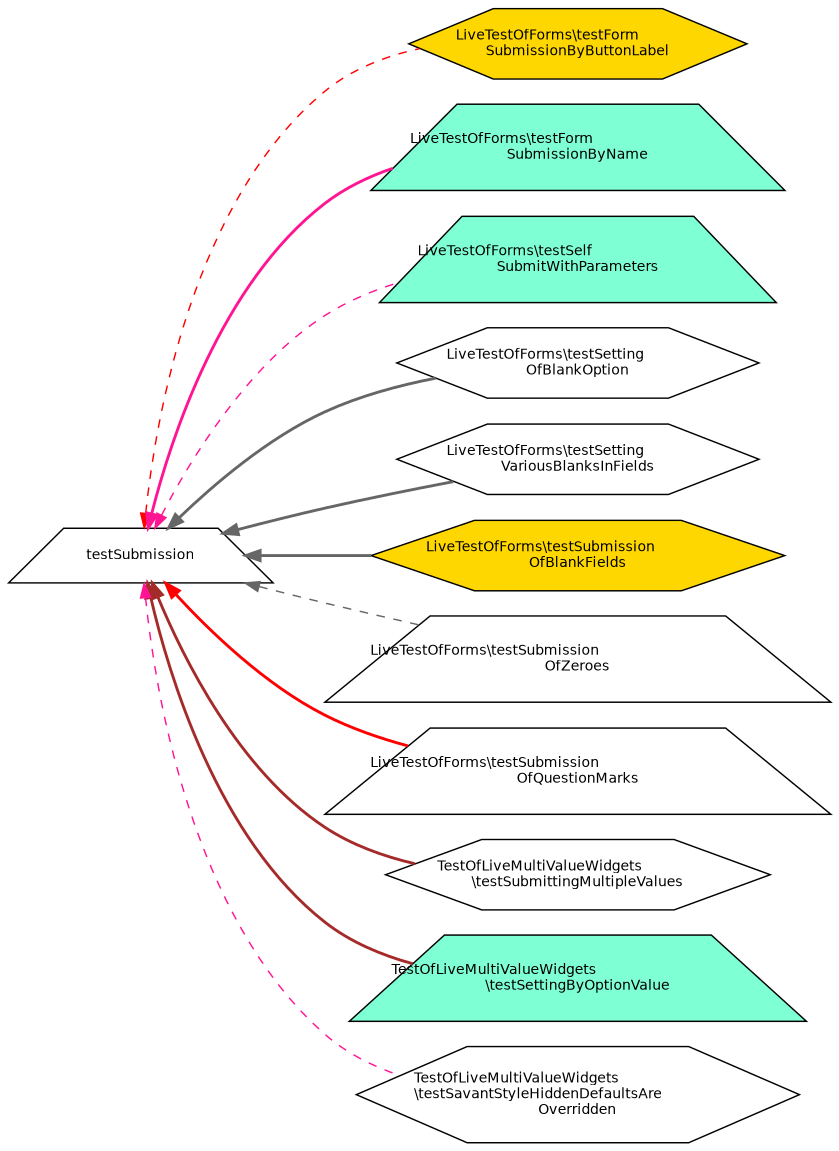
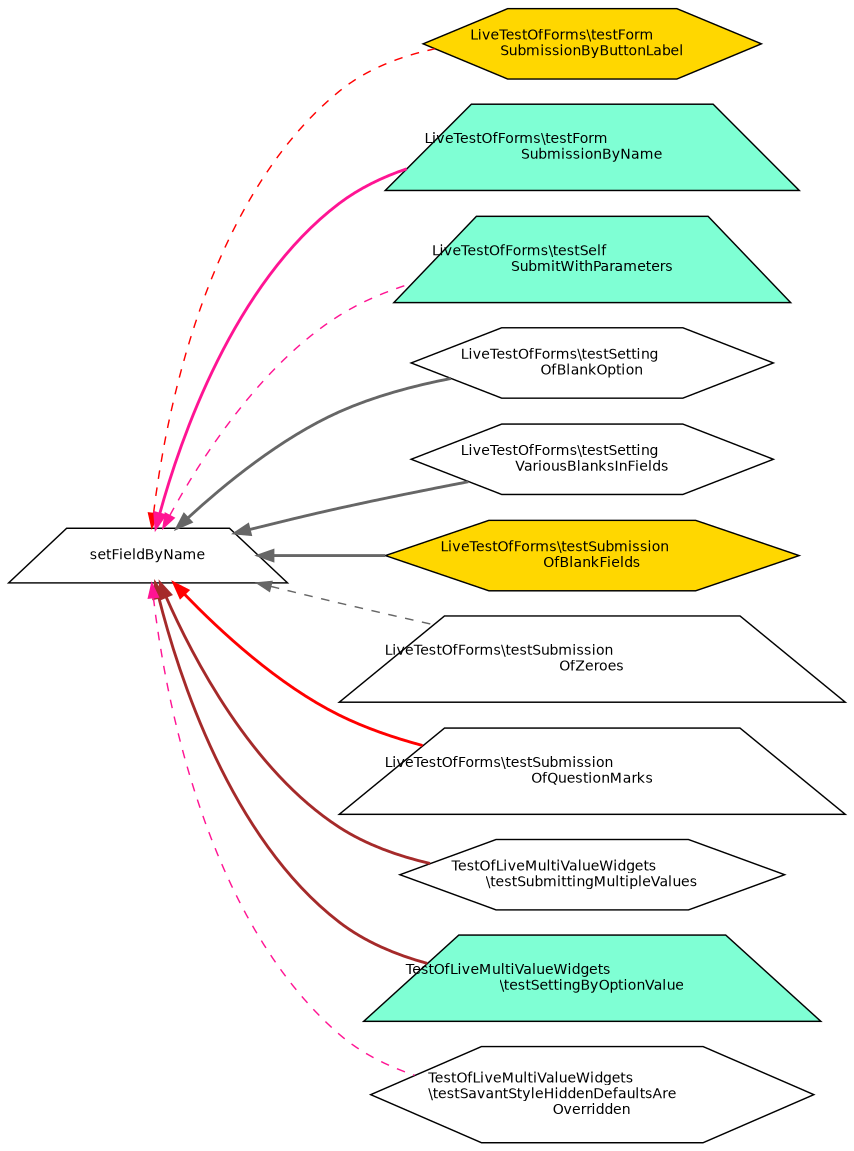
node "testSubmission": label "testSubmission" -> "setFieldByName"
